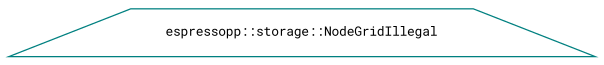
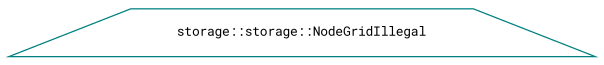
node "espressopp::storage::NodeGridIllegal": label "espressopp::storage::NodeGridIllegal" -> "storage::storage::NodeGridIllegal"
